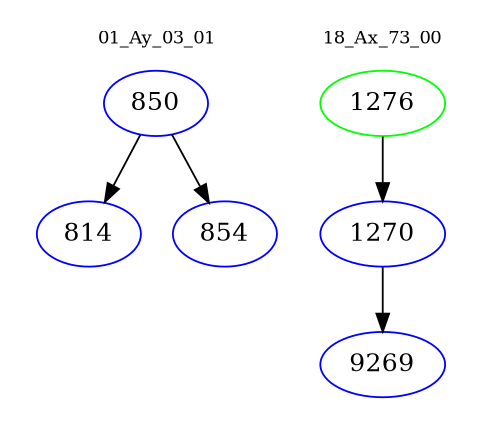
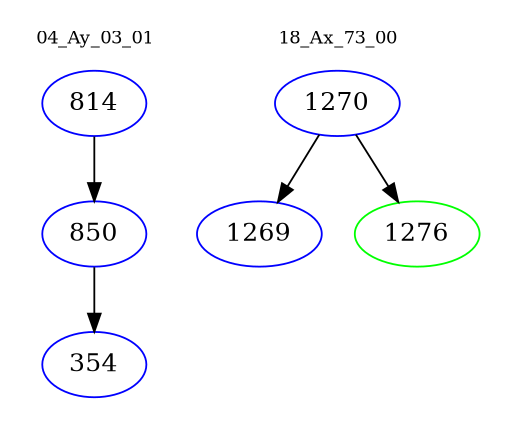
cluster "01_Ay_03_01": label "01_Ay_03_01" -> "04_Ay_03_01"
edge "850" -> "814": reversed
edge "1276" -> "1270": reversed
node "854": label "854" -> "354"
node "9269": label "9269" -> "1269"
